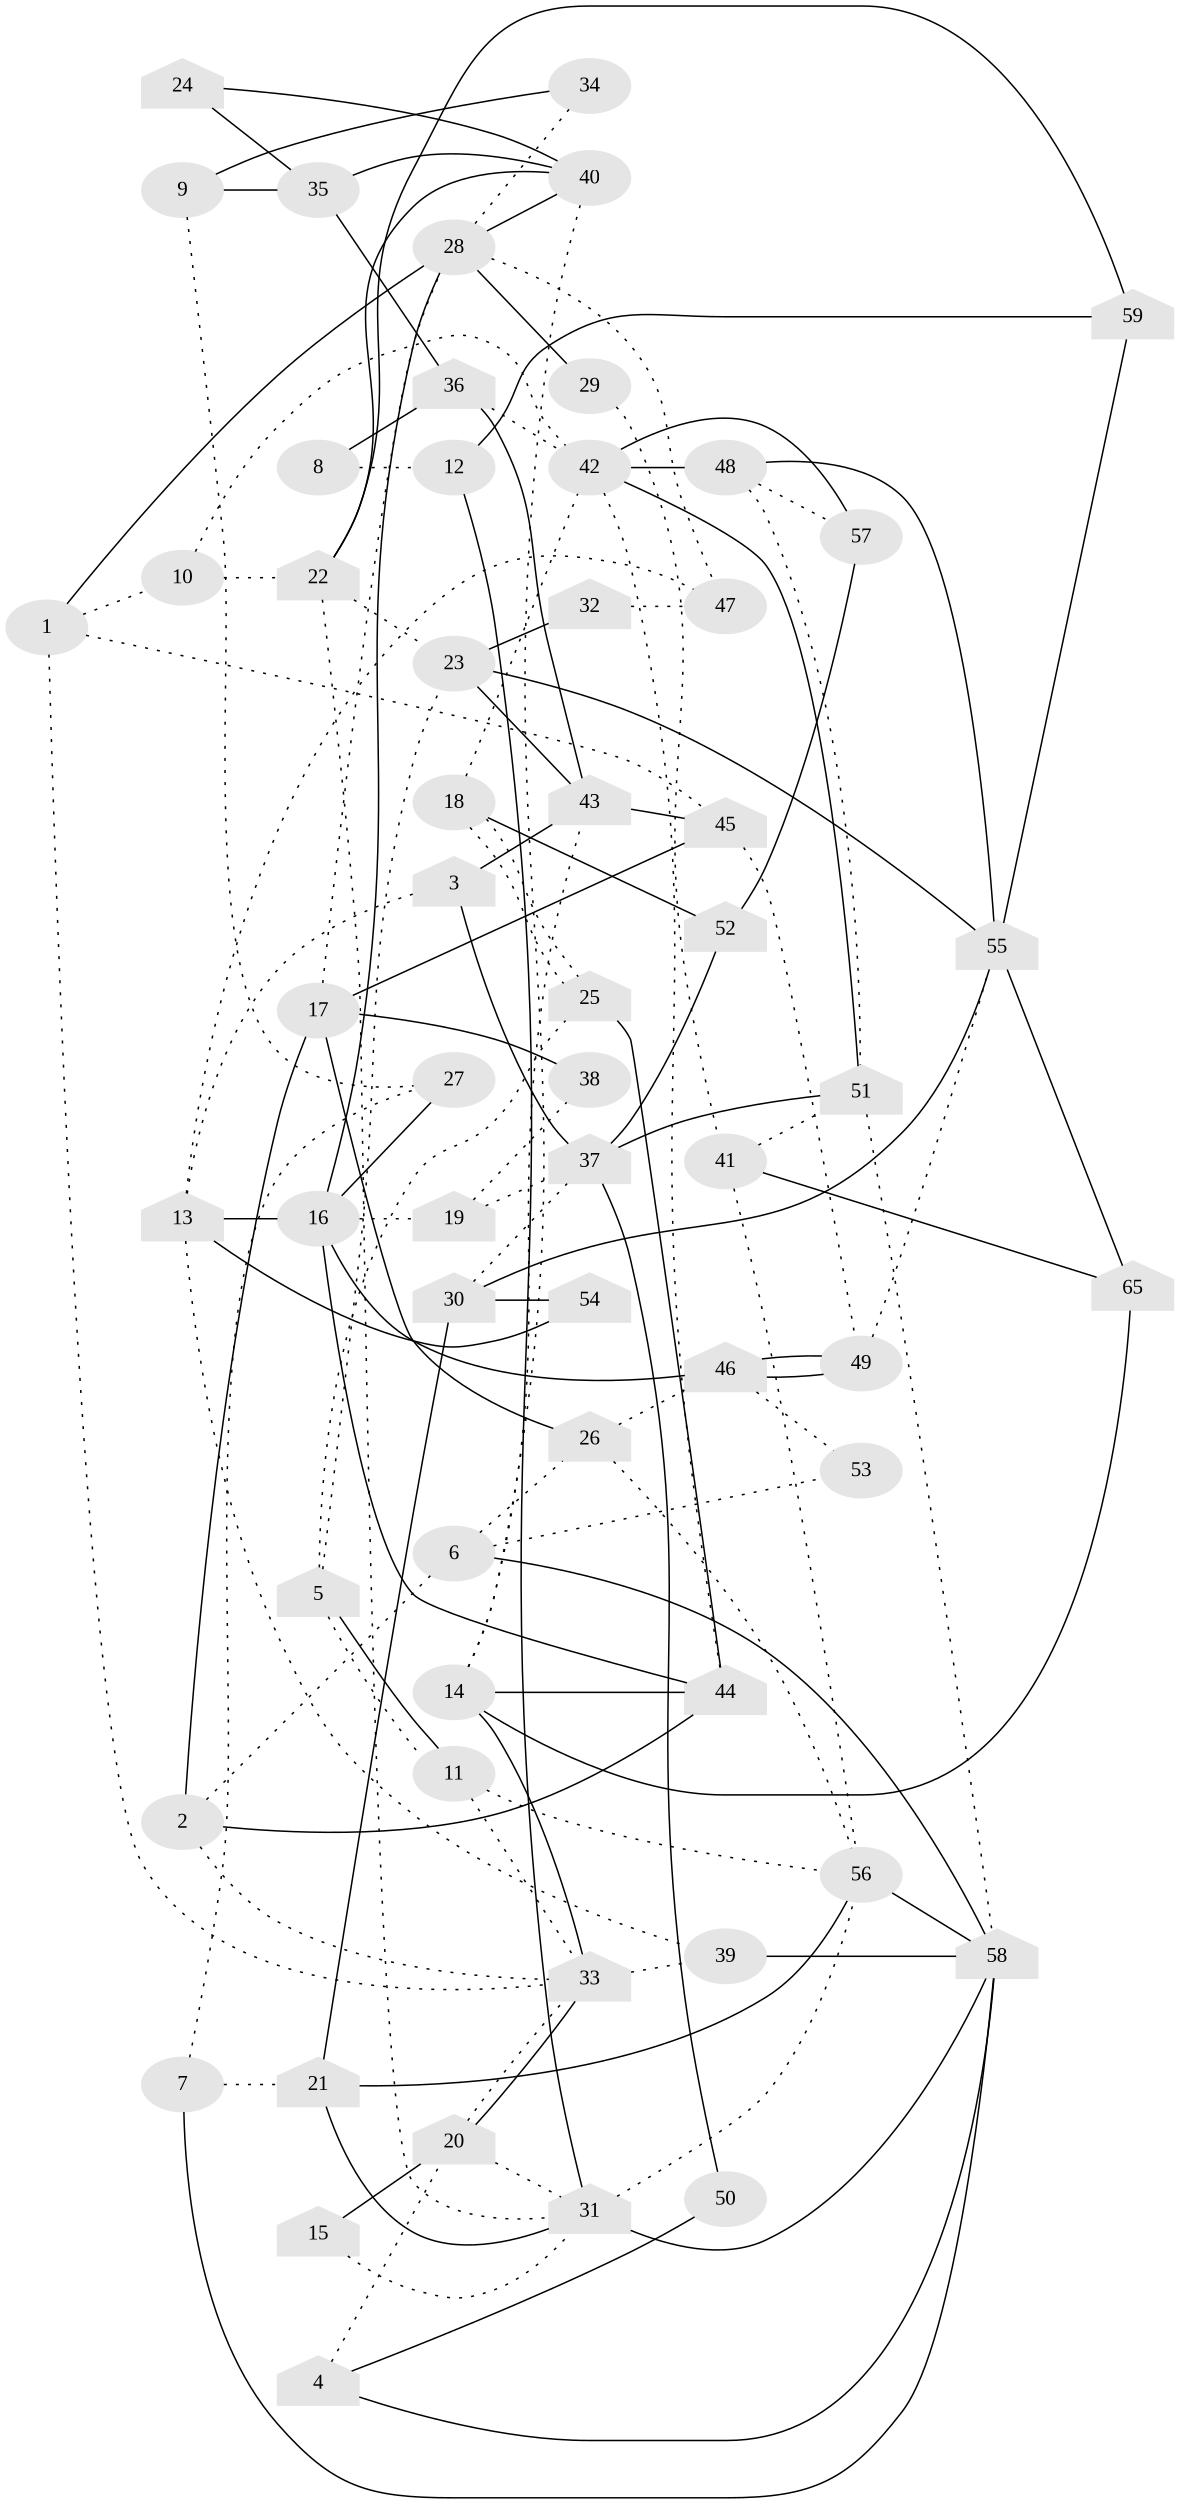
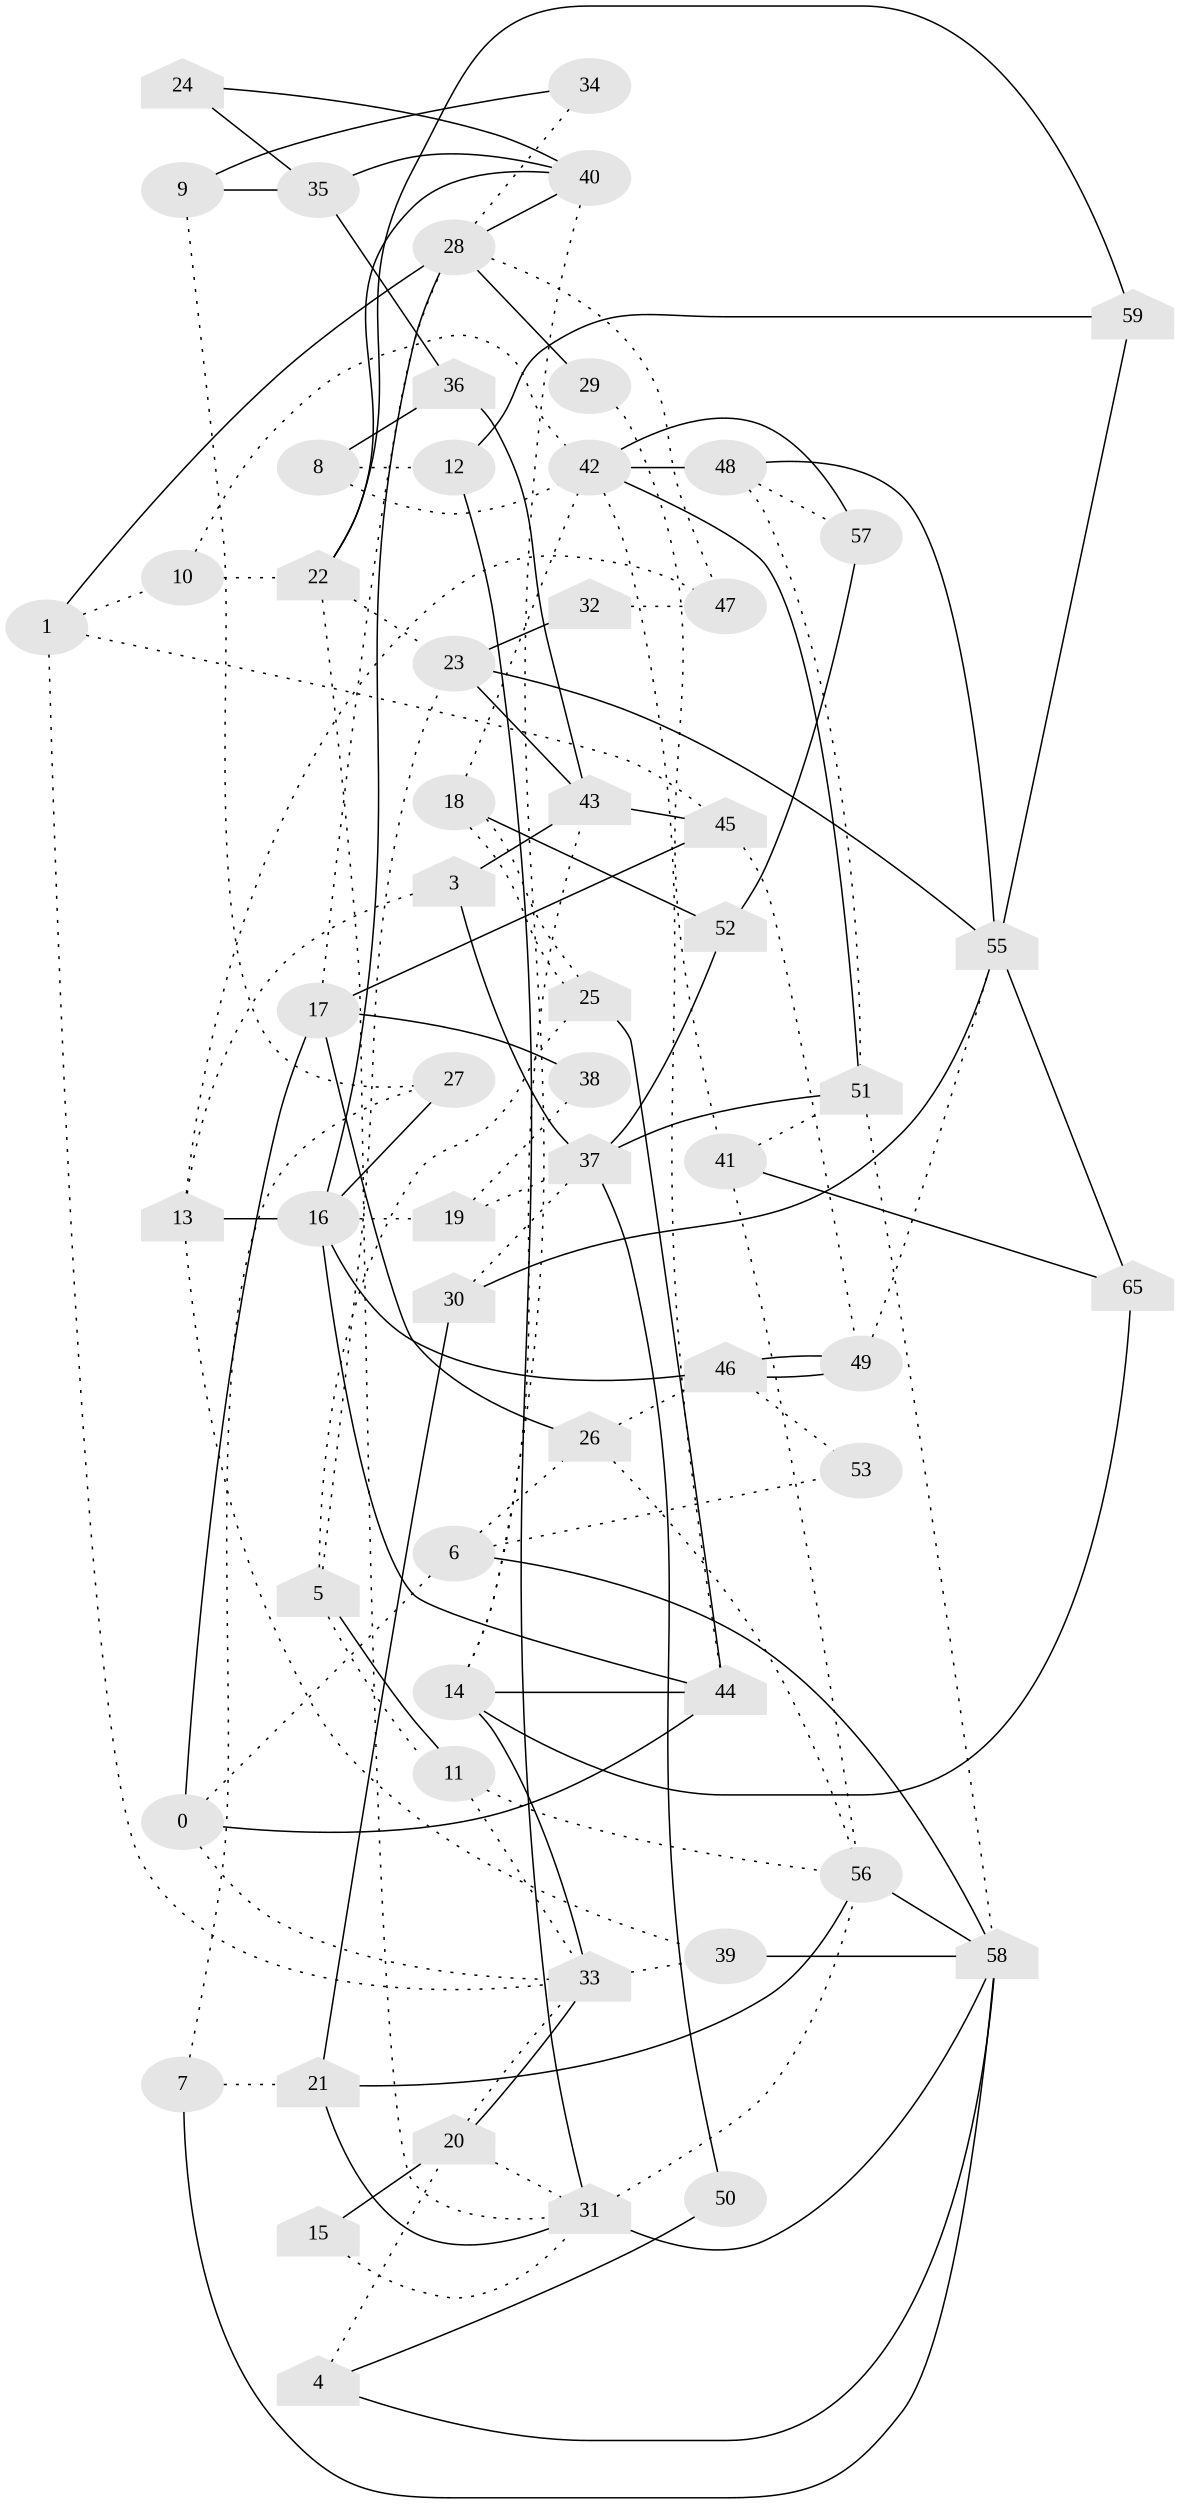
edge "36" -- "42": now "8" -- "42"
node "54": removed
node "2": label "2" -> "0"
